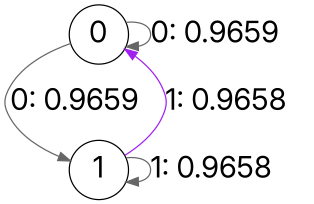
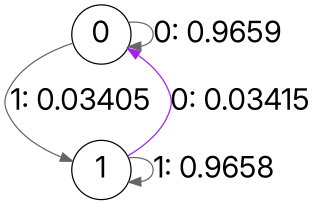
edge "0" -> "1": label "0: 0.9659   " -> "1: 0.03405  "
edge "1" -> "0": label "1: 0.9658   " -> "0: 0.03415  "
